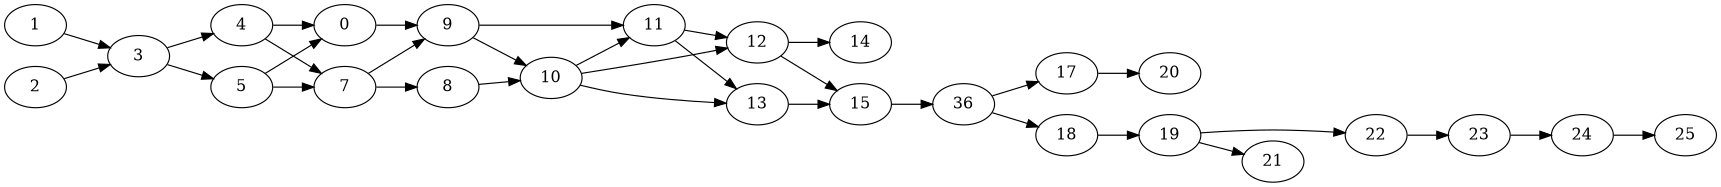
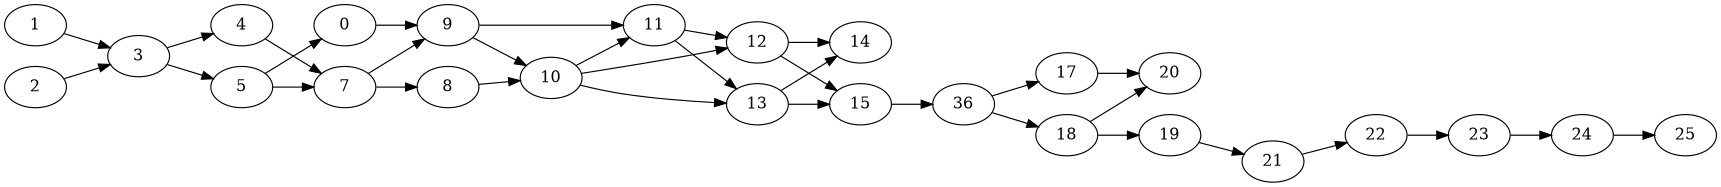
edge "4" -> "0": removed
edge "13" -> "14": added
edge "18" -> "20": added
edge "19" -> "22": now "21" -> "22"
